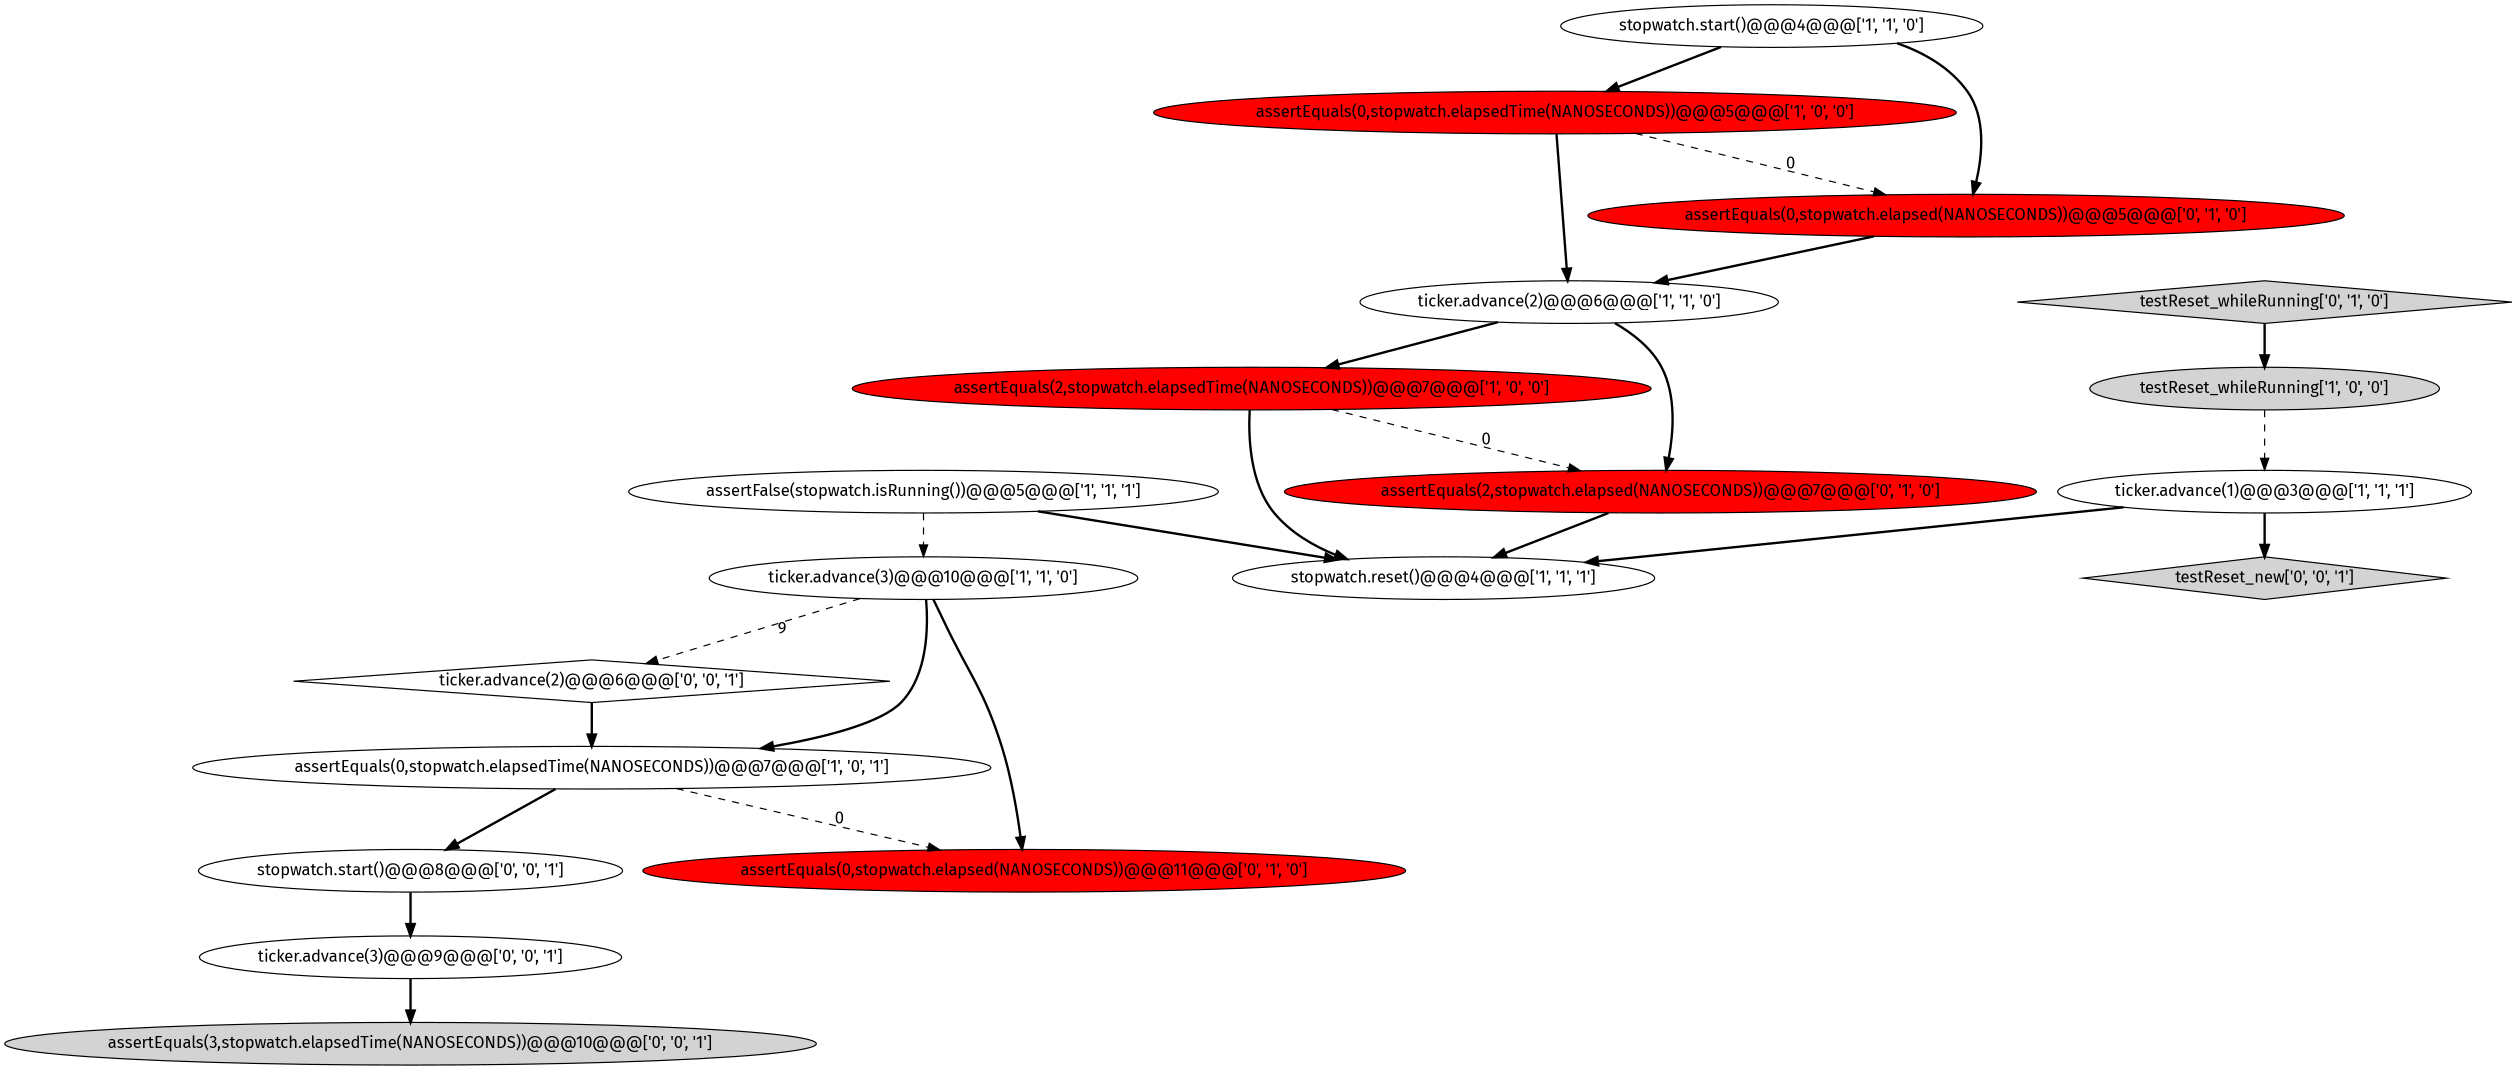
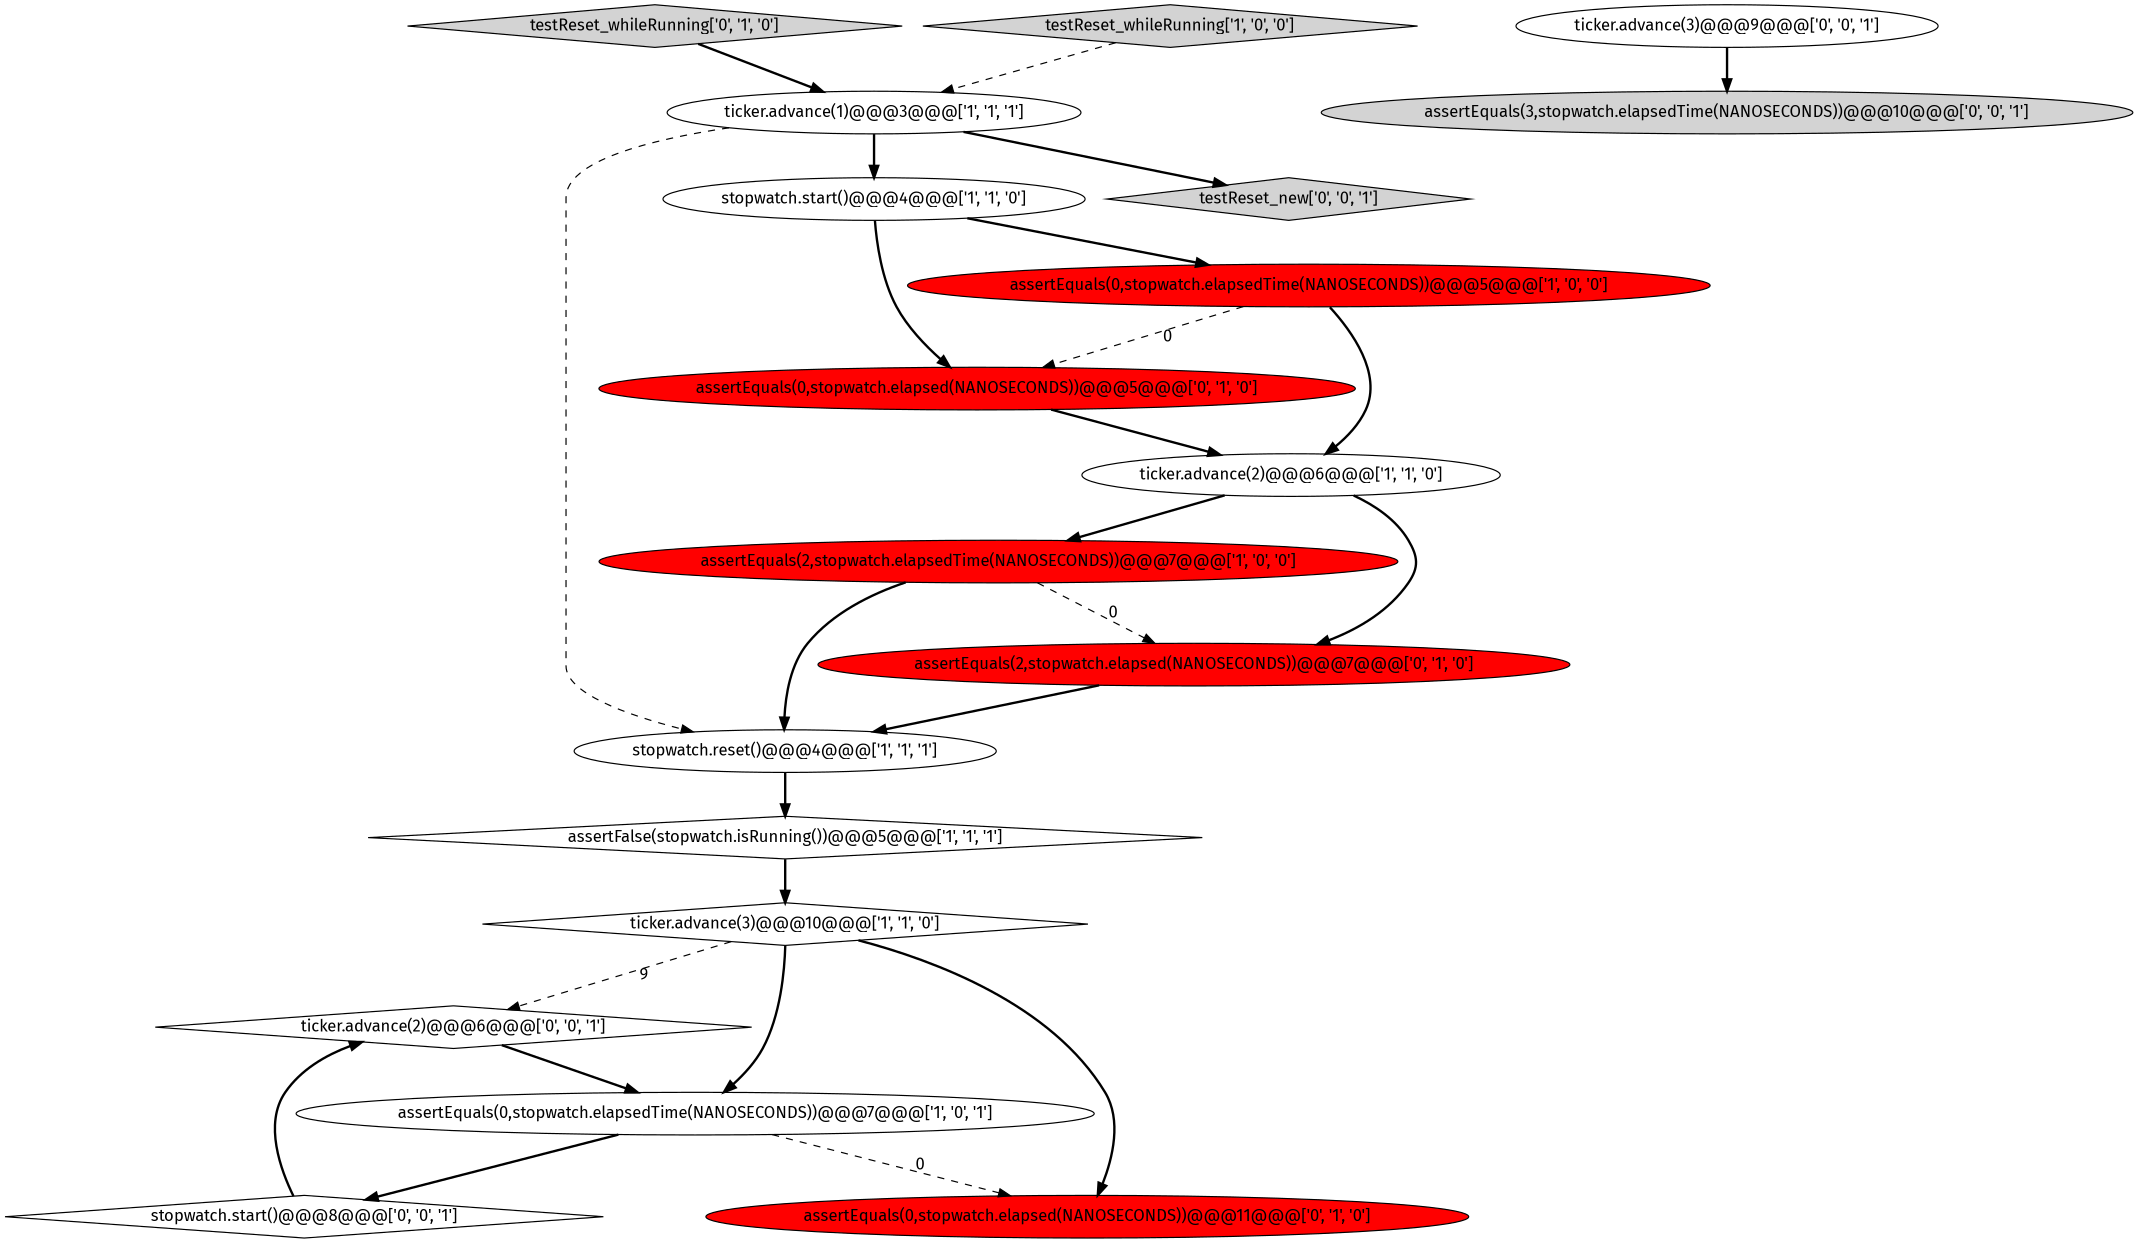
edge "ticker.advance(1)@@@3@@@['1', '1', '1']" -> "stopwatch.start()@@@4@@@['1', '1', '0']": added
edge "testReset_whileRunning['0', '1', '0']" -> "testReset_whileRunning['1', '0', '0']": now "testReset_whileRunning['0', '1', '0']" -> "ticker.advance(1)@@@3@@@['1', '1', '1']"
node "testReset_whileRunning['1', '0', '0']": shape ellipse -> diamond
node "assertFalse(stopwatch.isRunning())@@@5@@@['1', '1', '1']": shape ellipse -> diamond
edge "assertFalse(stopwatch.isRunning())@@@5@@@['1', '1', '1']" -> "ticker.advance(3)@@@10@@@['1', '1', '0']": style dashed -> bold
edge "ticker.advance(1)@@@3@@@['1', '1', '1']" -> "stopwatch.reset()@@@4@@@['1', '1', '1']": style bold -> dashed
edge "assertFalse(stopwatch.isRunning())@@@5@@@['1', '1', '1']" -> "stopwatch.reset()@@@4@@@['1', '1', '1']": reversed
node "ticker.advance(3)@@@10@@@['1', '1', '0']": shape ellipse -> diamond
node "stopwatch.start()@@@8@@@['0', '0', '1']": shape ellipse -> diamond
edge "stopwatch.start()@@@8@@@['0', '0', '1']" -> "ticker.advance(3)@@@9@@@['0', '0', '1']": now "stopwatch.start()@@@8@@@['0', '0', '1']" -> "ticker.advance(2)@@@6@@@['0', '0', '1']"
